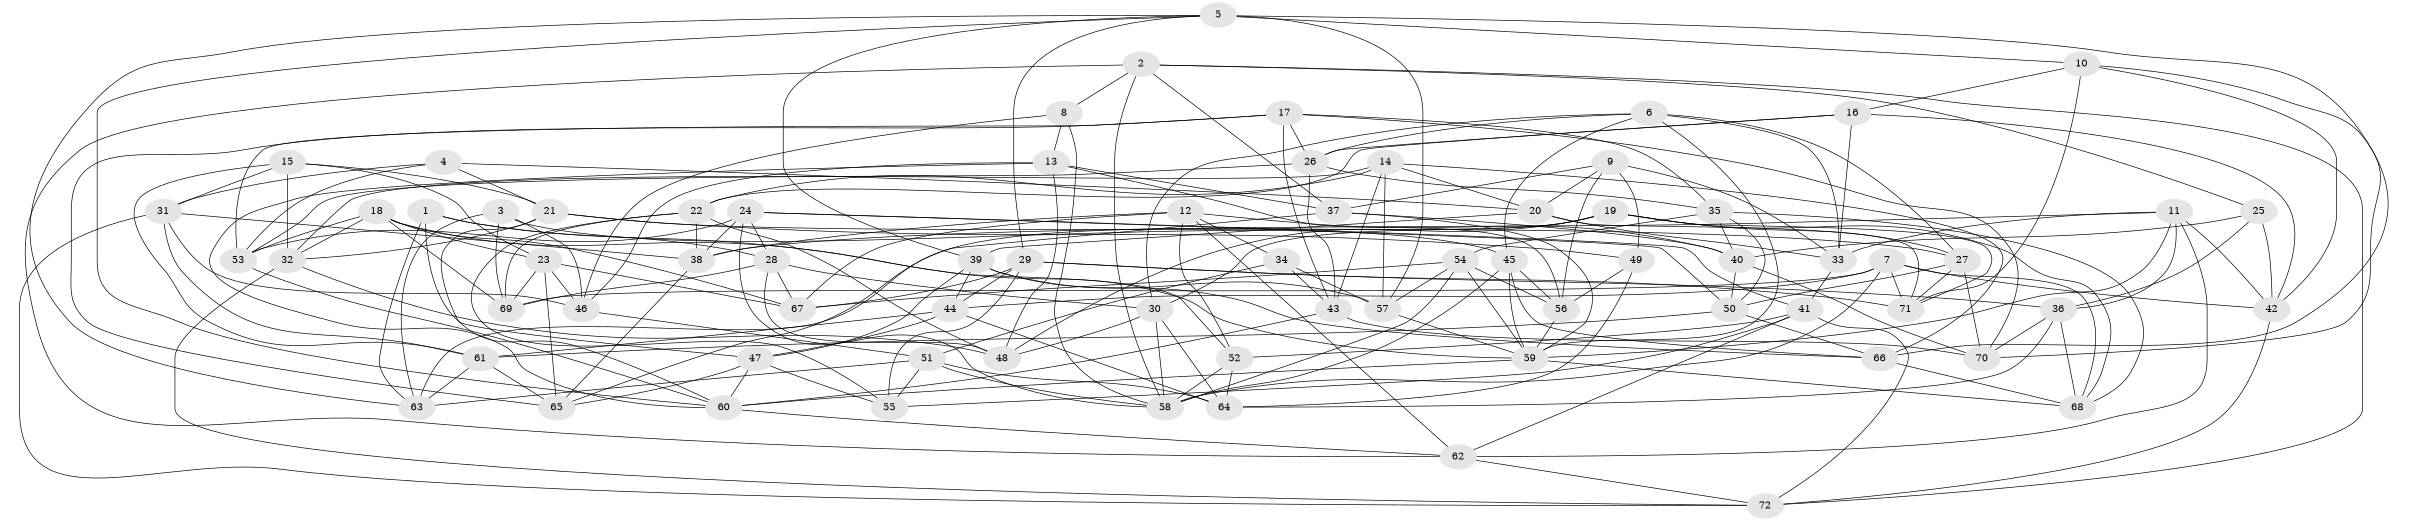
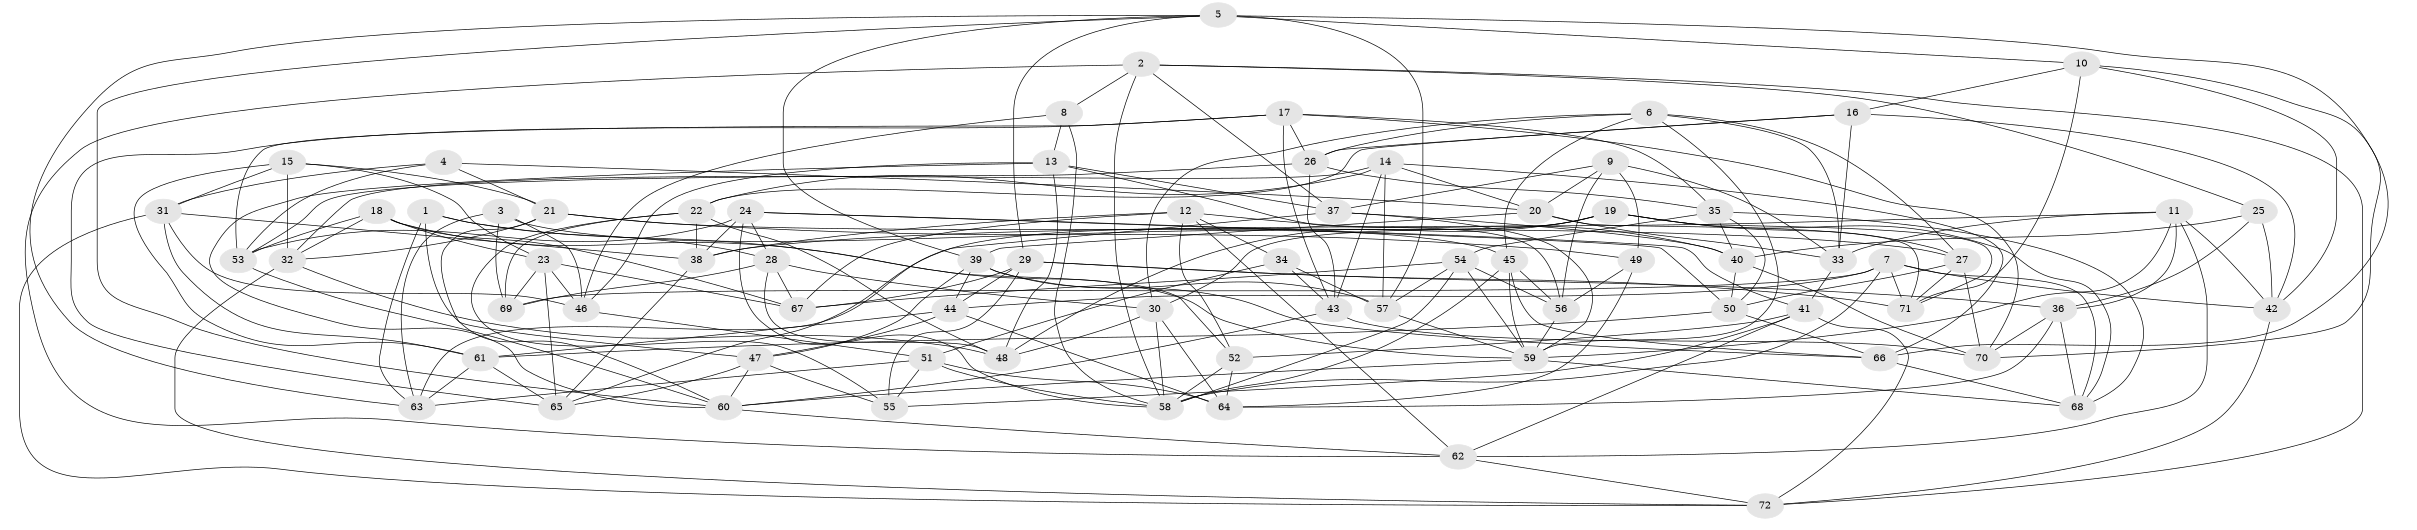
edge "18" -- "69": removed
